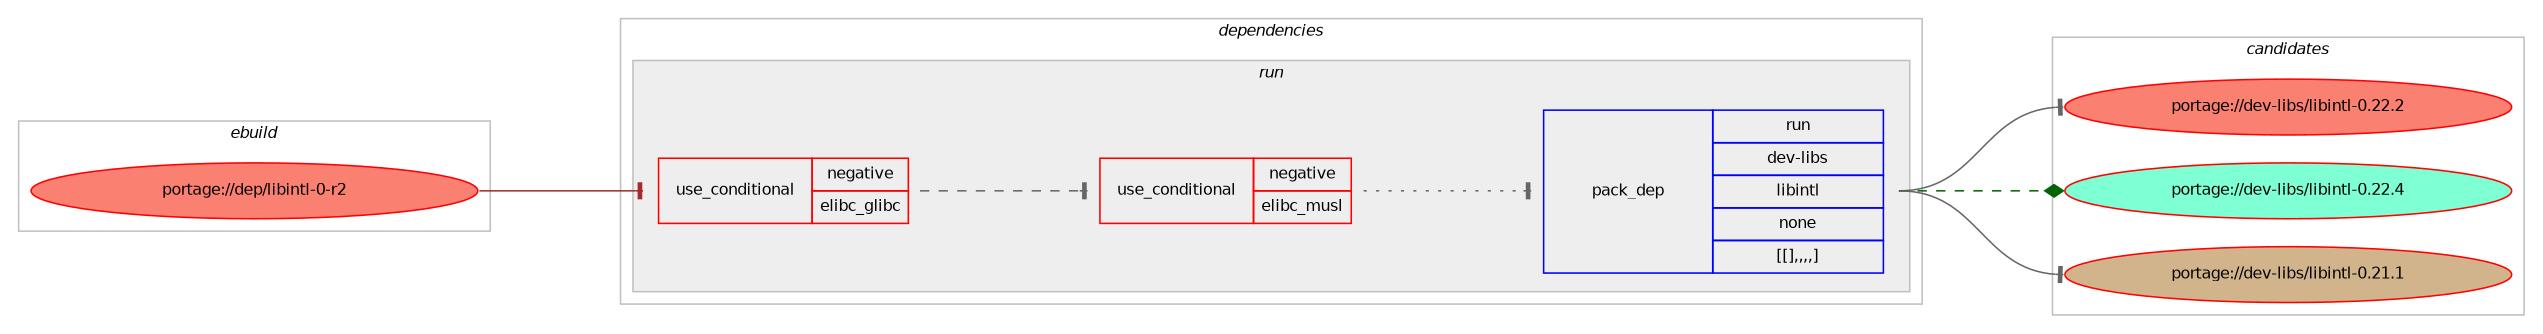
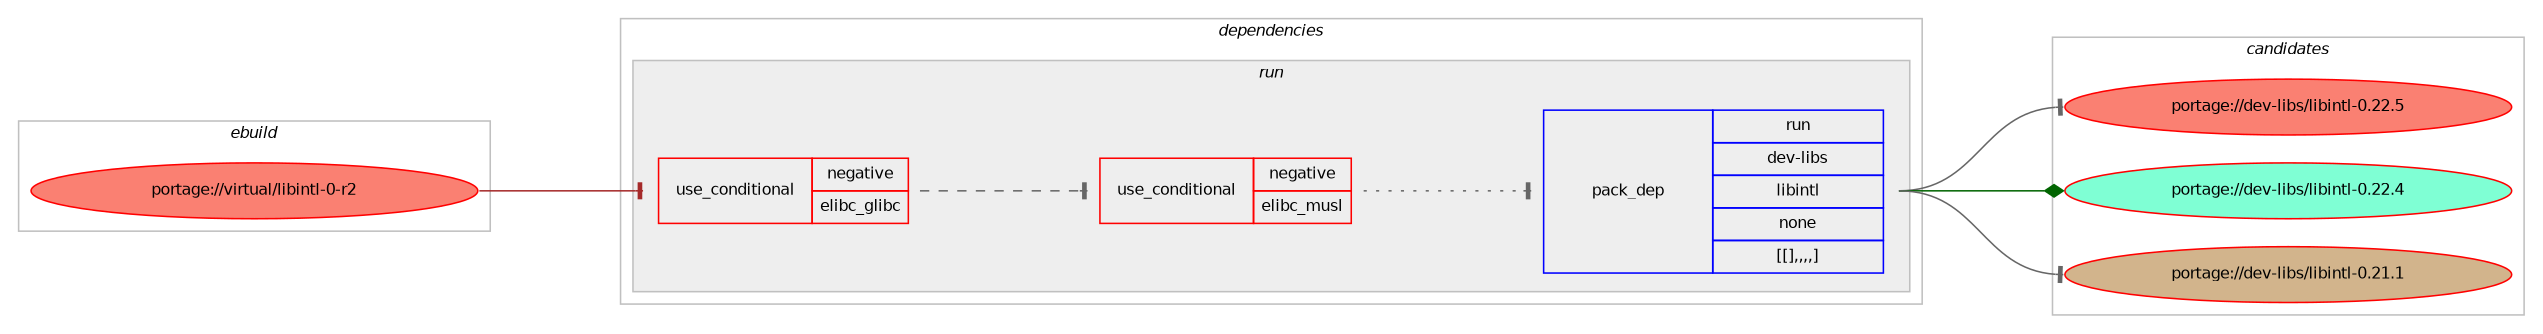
node "portage://dev-libs/libintl-0.22.2": label "portage://dev-libs/libintl-0.22.2" -> "portage://dev-libs/libintl-0.22.5"
node "portage://dep/libintl-0-r2": label "portage://dep/libintl-0-r2" -> "portage://virtual/libintl-0-r2"
edge "pack_dep" -> "portage://dev-libs/libintl-0.22.4": style dashed -> solid
